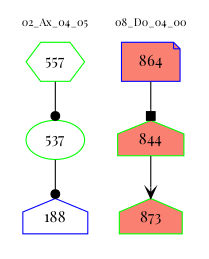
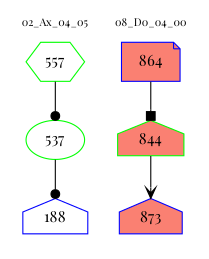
node "873": color green -> blue
